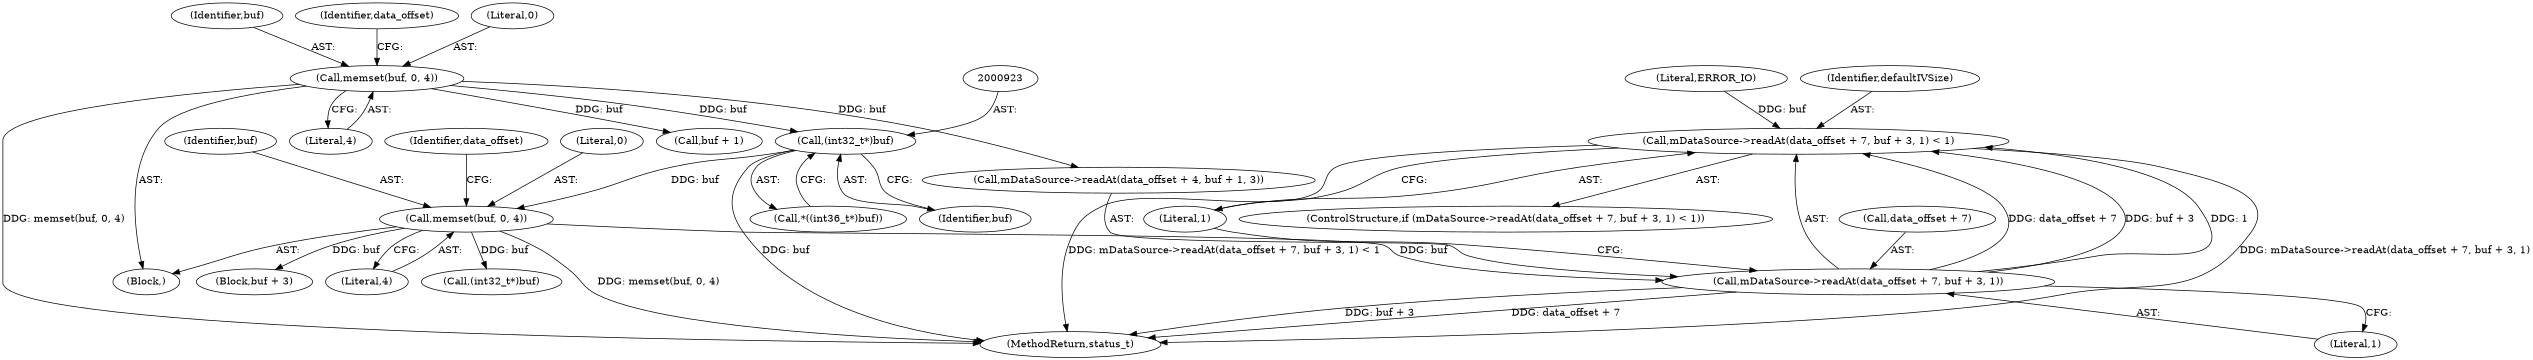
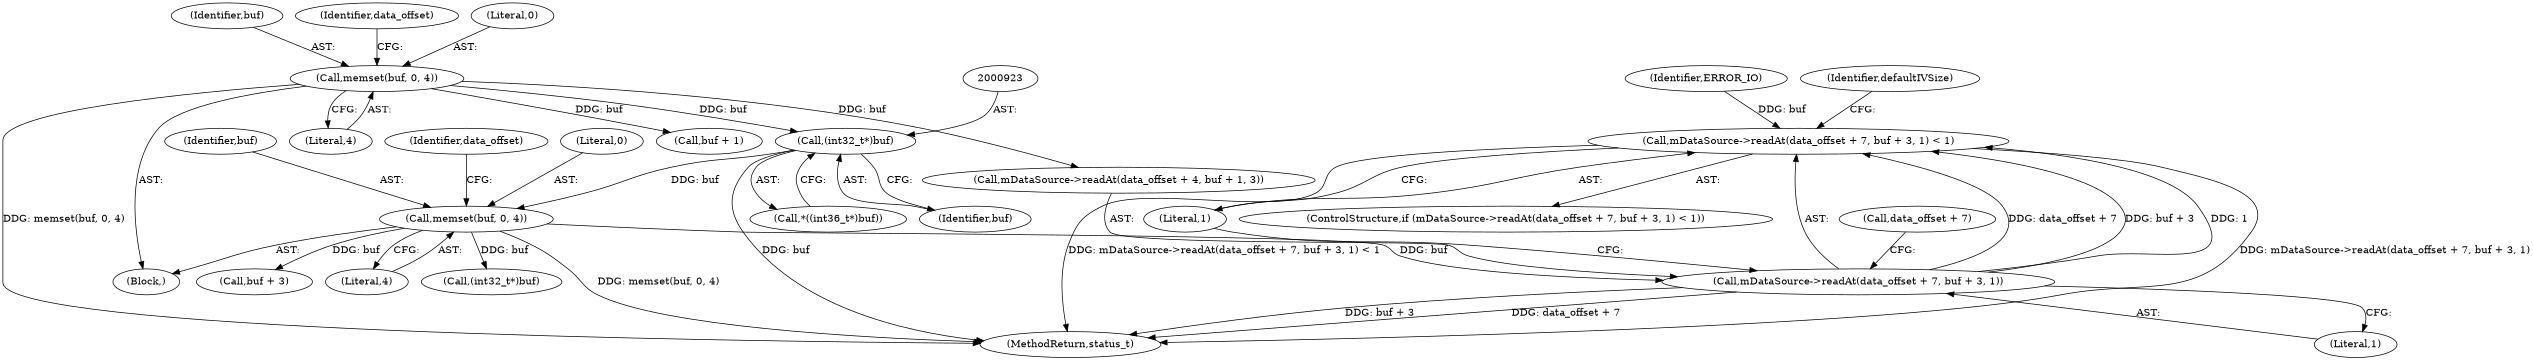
node "(Literal,ERROR_IO)": label "(Literal,ERROR_IO)" -> "(Identifier,ERROR_IO)"
edge "(Identifier,defaultIVSize)" -> "(Call,mDataSource->readAt(data_offset + 7, buf + 3, 1) < 1)": label "AST: " -> "CFG: "
edge "(Call,data_offset + 7)" -> "(Call,mDataSource->readAt(data_offset + 7, buf + 3, 1))": label "AST: " -> "CFG: "
node "(Block,buf + 3)": label "(Block,buf + 3)" -> "(Call,buf + 3)"
